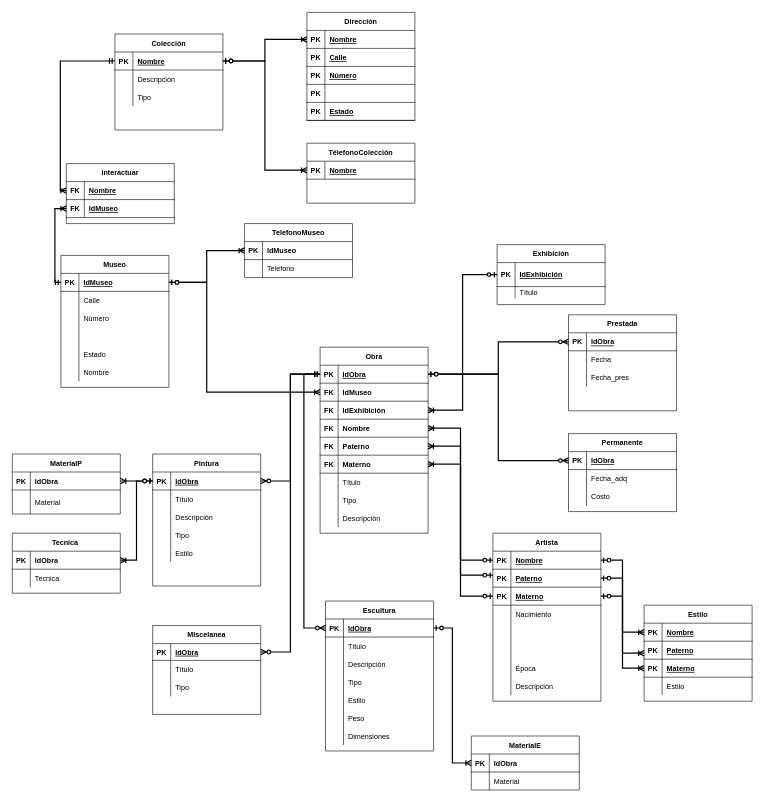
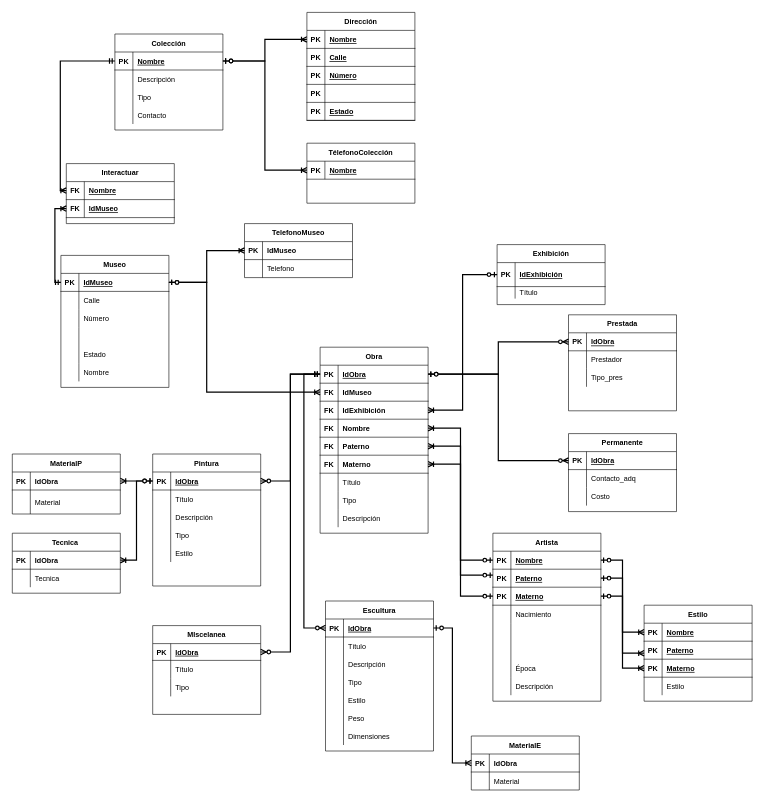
node "Contacto": added
node "Fecha": label "Fecha" -> "Prestador"
node "Fecha_pres": label "Fecha_pres" -> "Tipo_pres"
node "Fecha_adq": label "Fecha_adq" -> "Contacto_adq"
